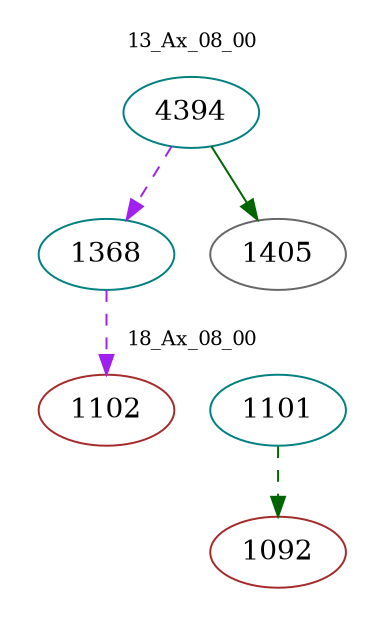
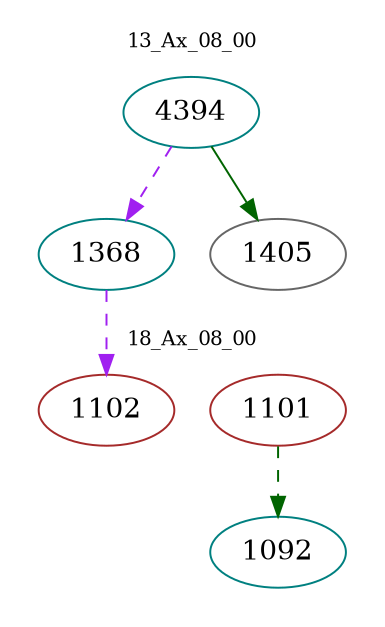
node "1101": color teal -> brown
node "1092": color brown -> teal
